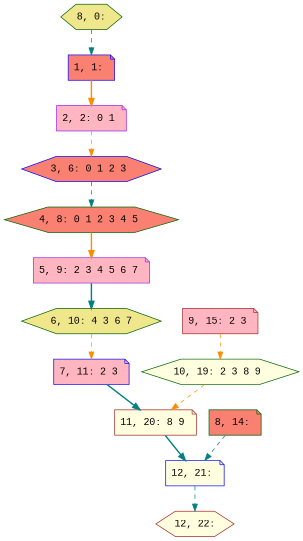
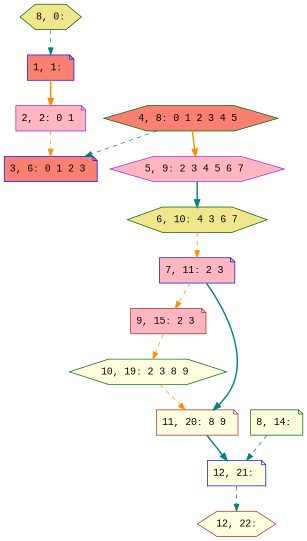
node "3, 6: 0 1 2 3": shape hexagon -> note
edge "3, 6: 0 1 2 3" -> "4, 8: 0 1 2 3 4 5": reversed
node "5, 9: 2 3 4 5 6 7": shape note -> hexagon
edge "7, 11: 2 3" -> "9, 15: 2 3": added
node "8, 14:": fillcolor salmon -> lightyellow
